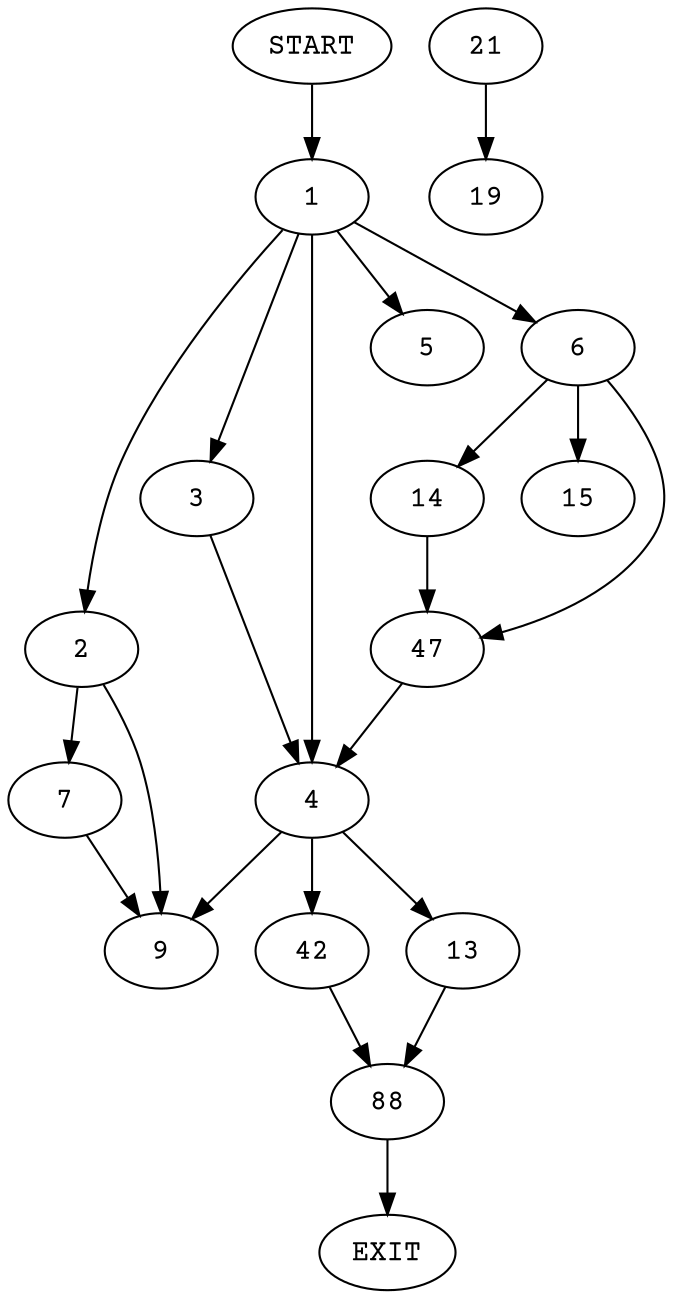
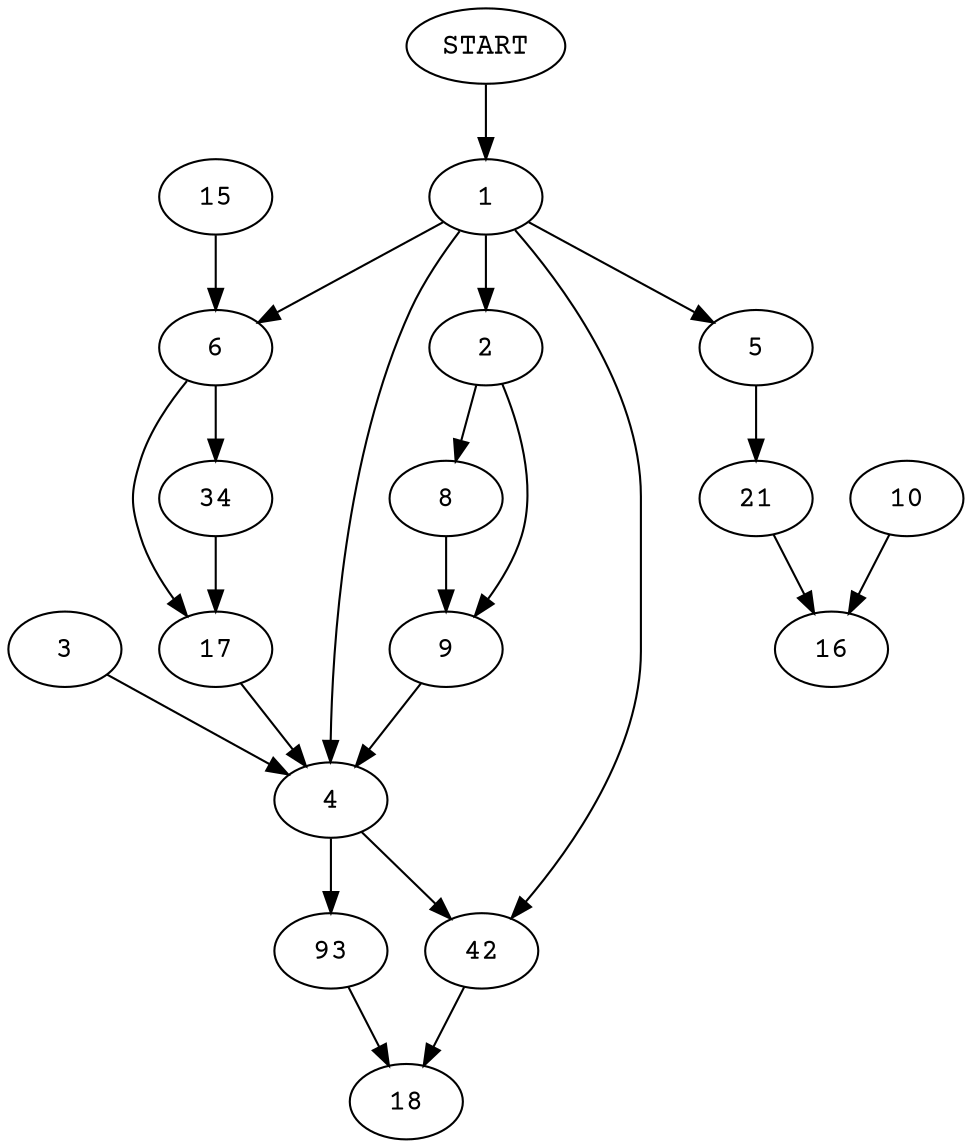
node "19": label "19" -> "16"
edge "1" -> "3": now "1" -> "42"
edge "6" -> "15": reversed
edge "5" -> "21": added
node "14": label "14" -> "34"
node "10": added
node "47": label "47" -> "17"
node "7": label "7" -> "8"
edge "4" -> "9": reversed
node "13": label "13" -> "93"
node "88": label "88" -> "18"
node "EXIT": removed
